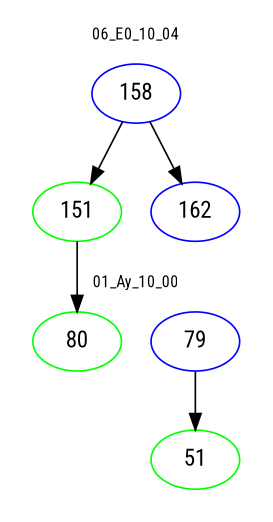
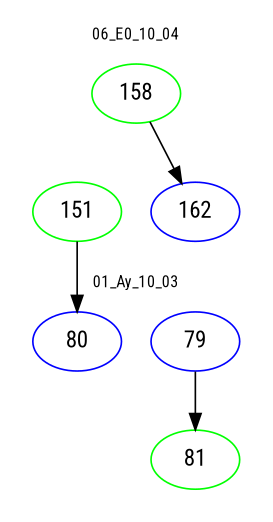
node "158": color blue -> green
edge "158" -> "151": removed
cluster "01_Ay_10_00": label "01_Ay_10_00" -> "01_Ay_10_03"
node "80": color green -> blue
node "51": label "51" -> "81"
